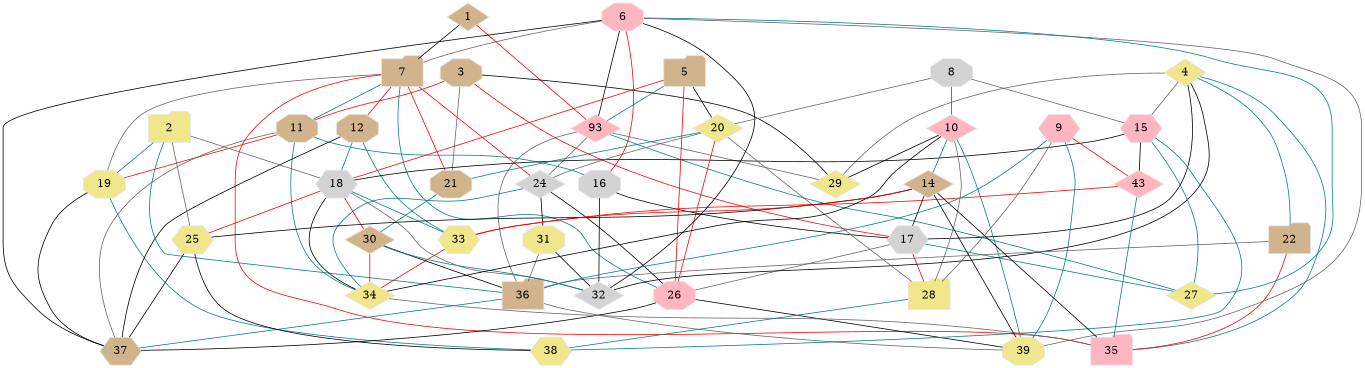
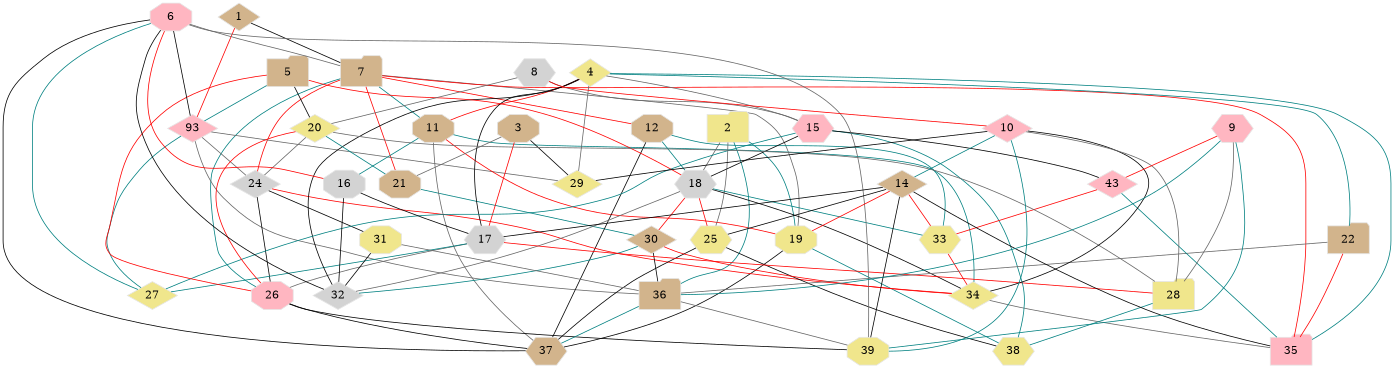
node "8": shape octagon -> hexagon
edge "3" -- "11": now "4" -- "11"
edge "24" -- "34": color teal -> red
edge "14" -- "19": added
